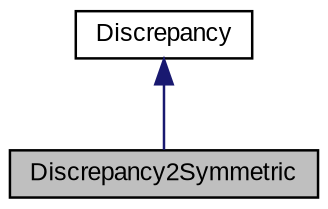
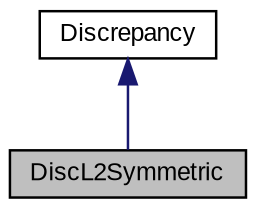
node "Discrepancy2Symmetric": label "Discrepancy2Symmetric" -> "DiscL2Symmetric"
